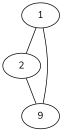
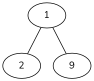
edge "2" -- "9": removed
